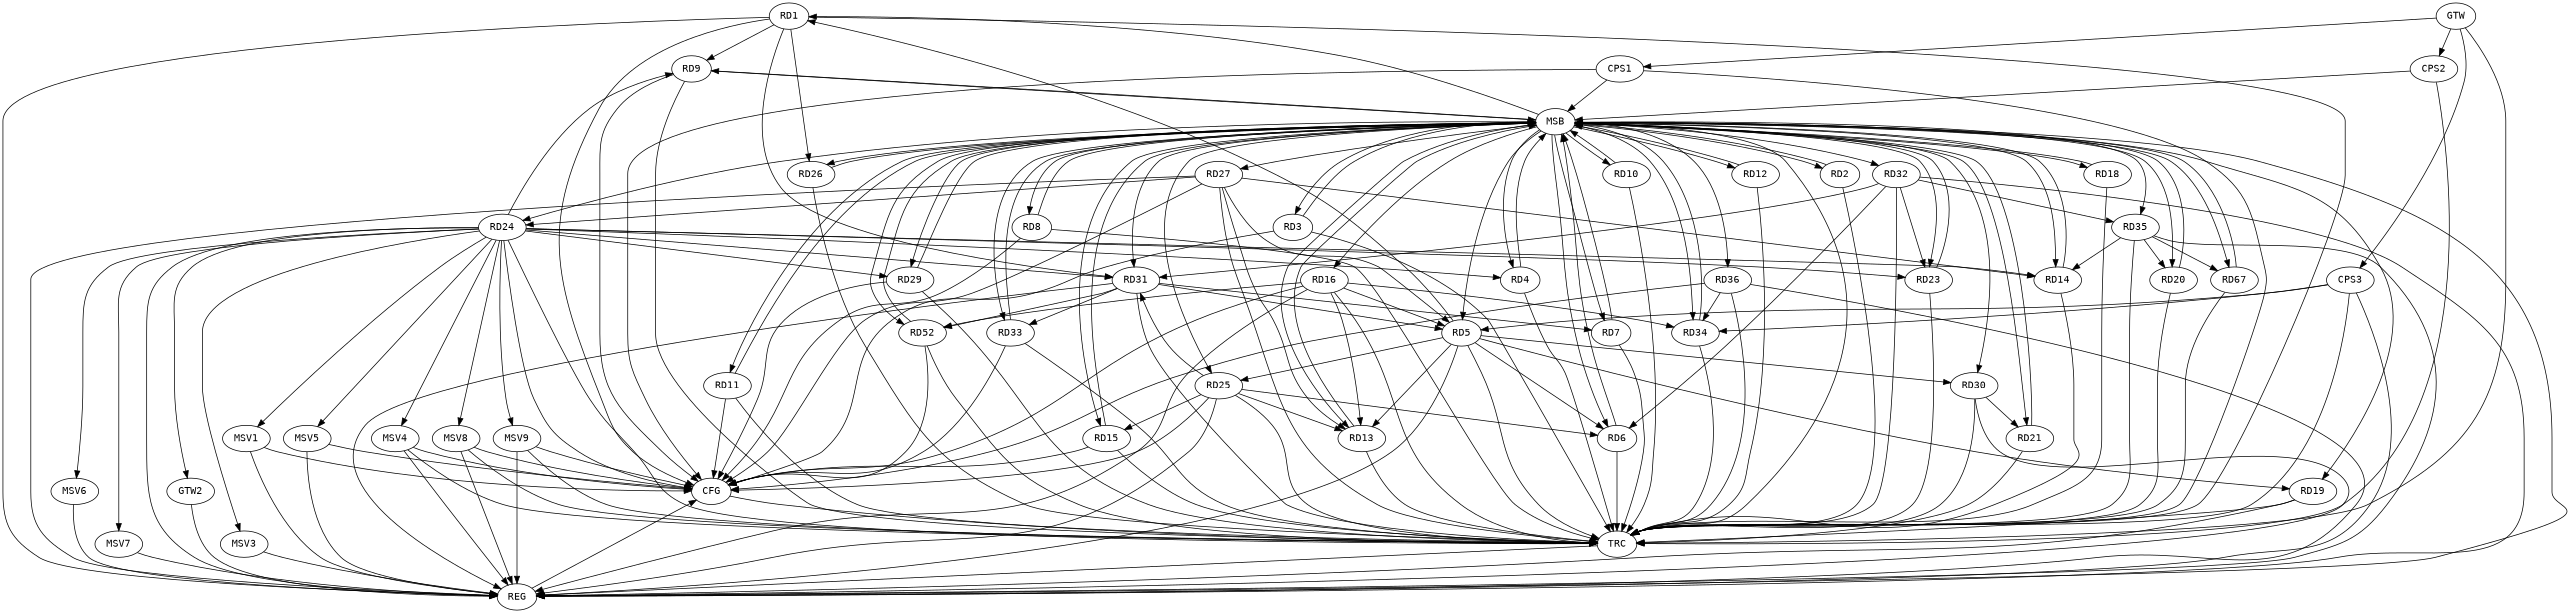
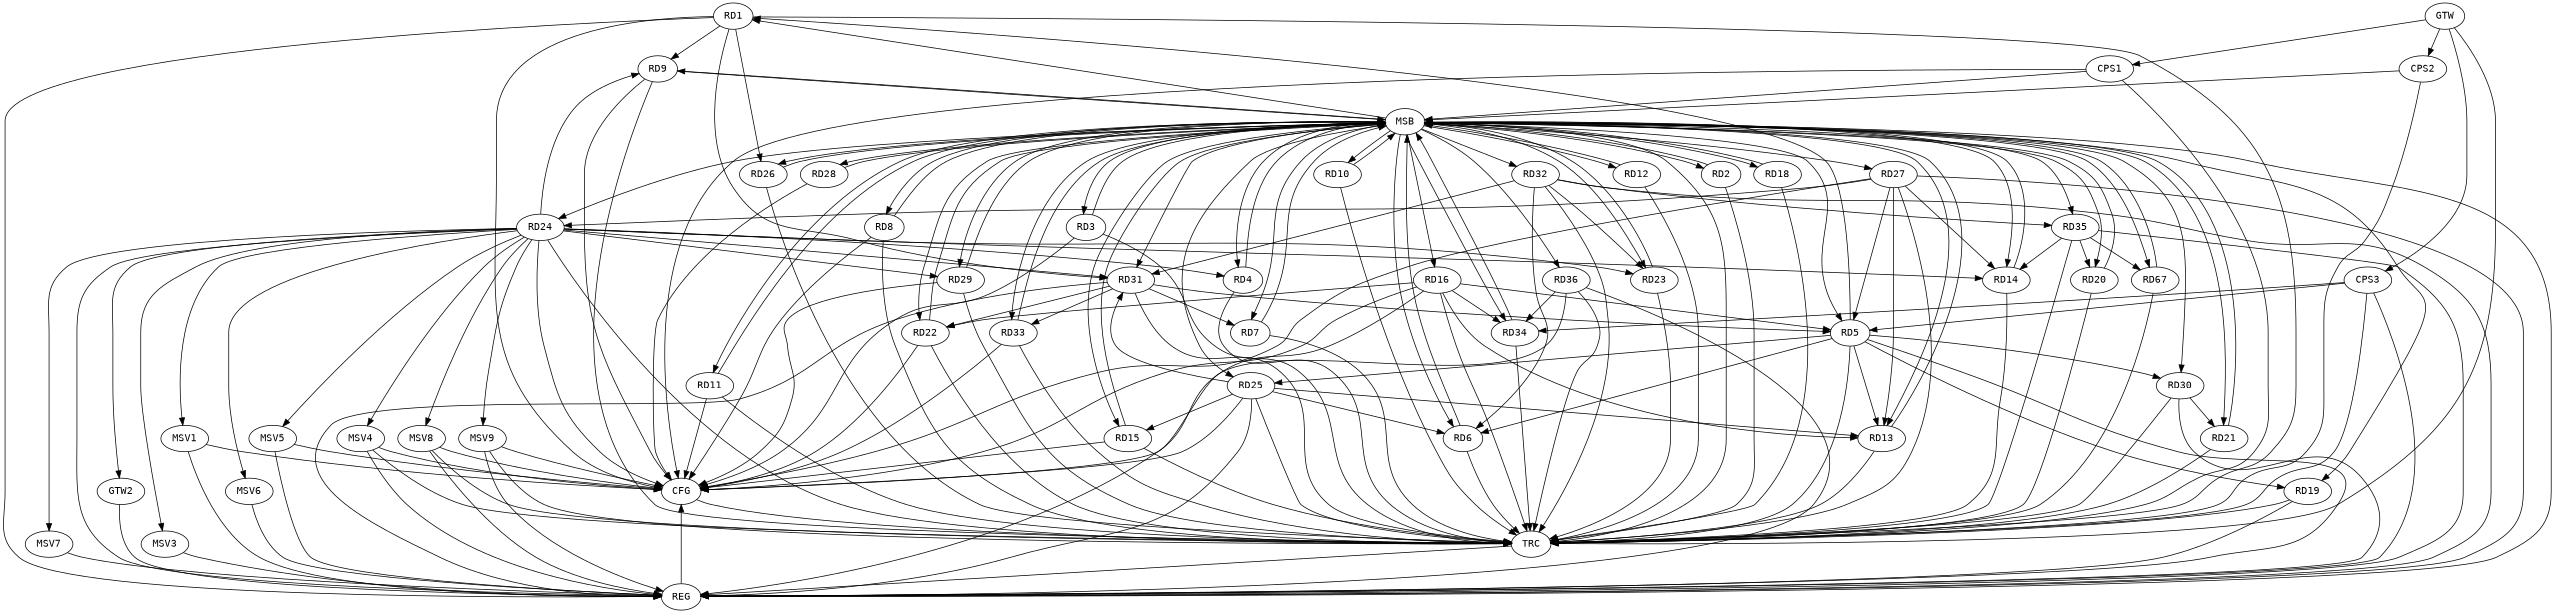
node "RD28": added
node "RD52": label "RD52" -> "RD22"
